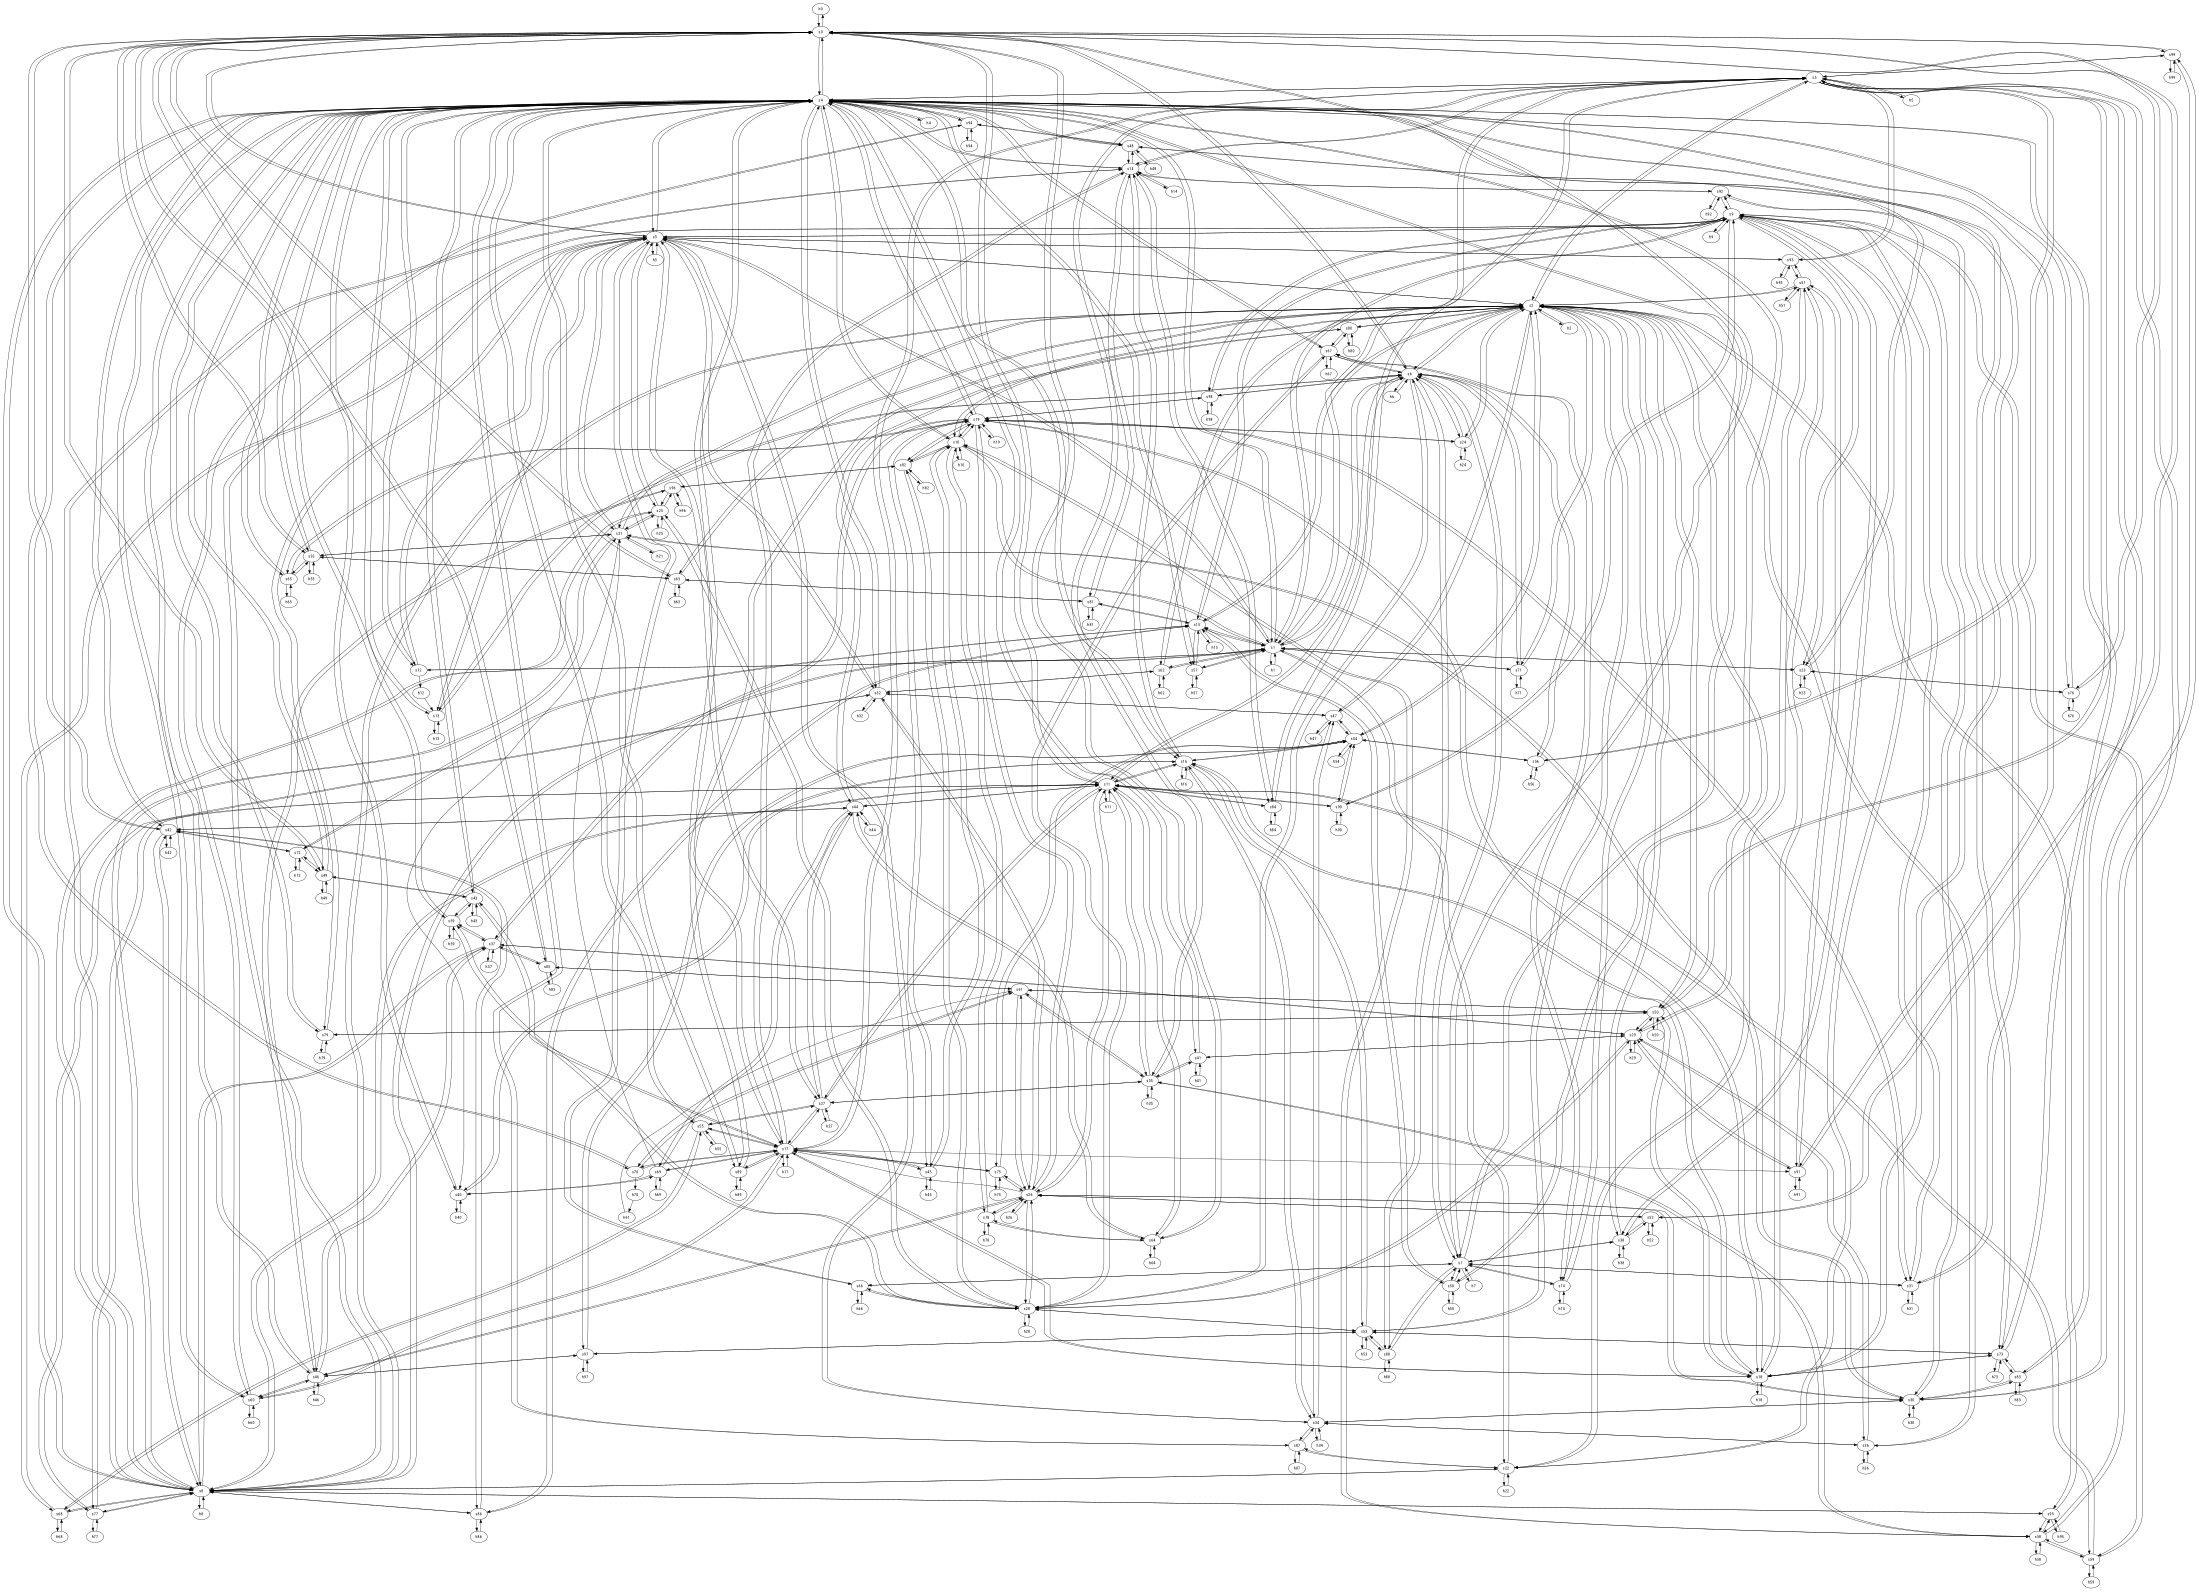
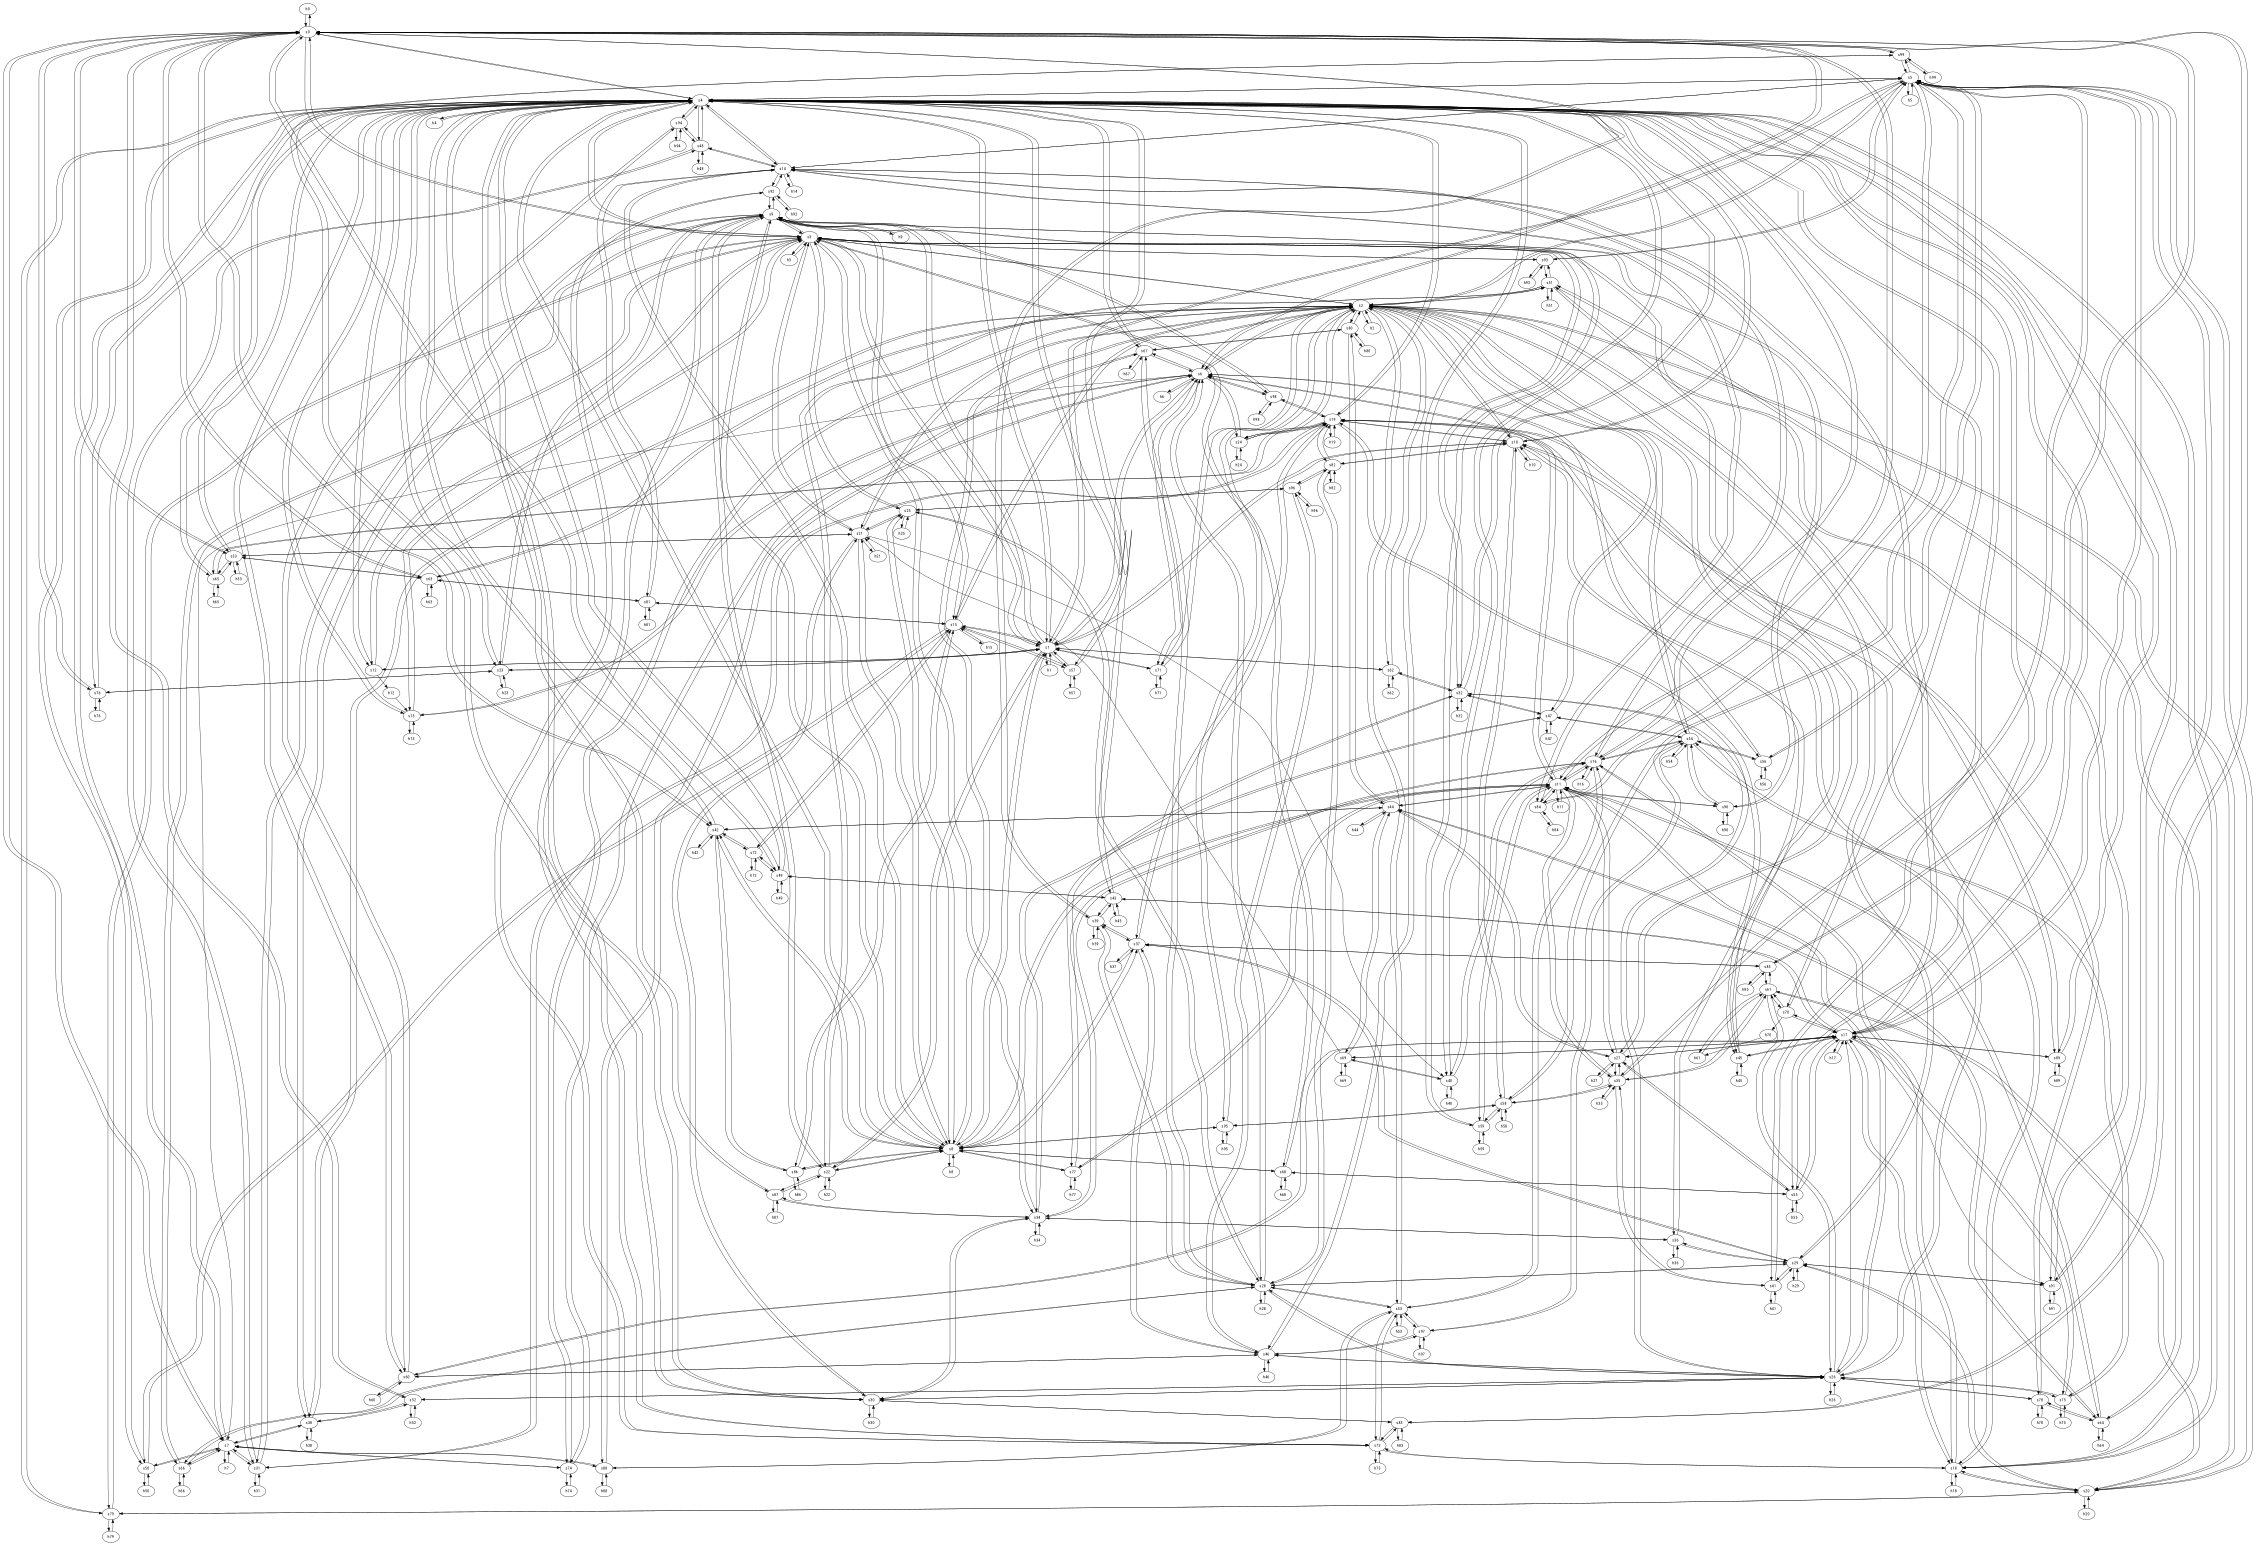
edge "s7" -> "s6": removed
edge "s61" -> "h61": added
